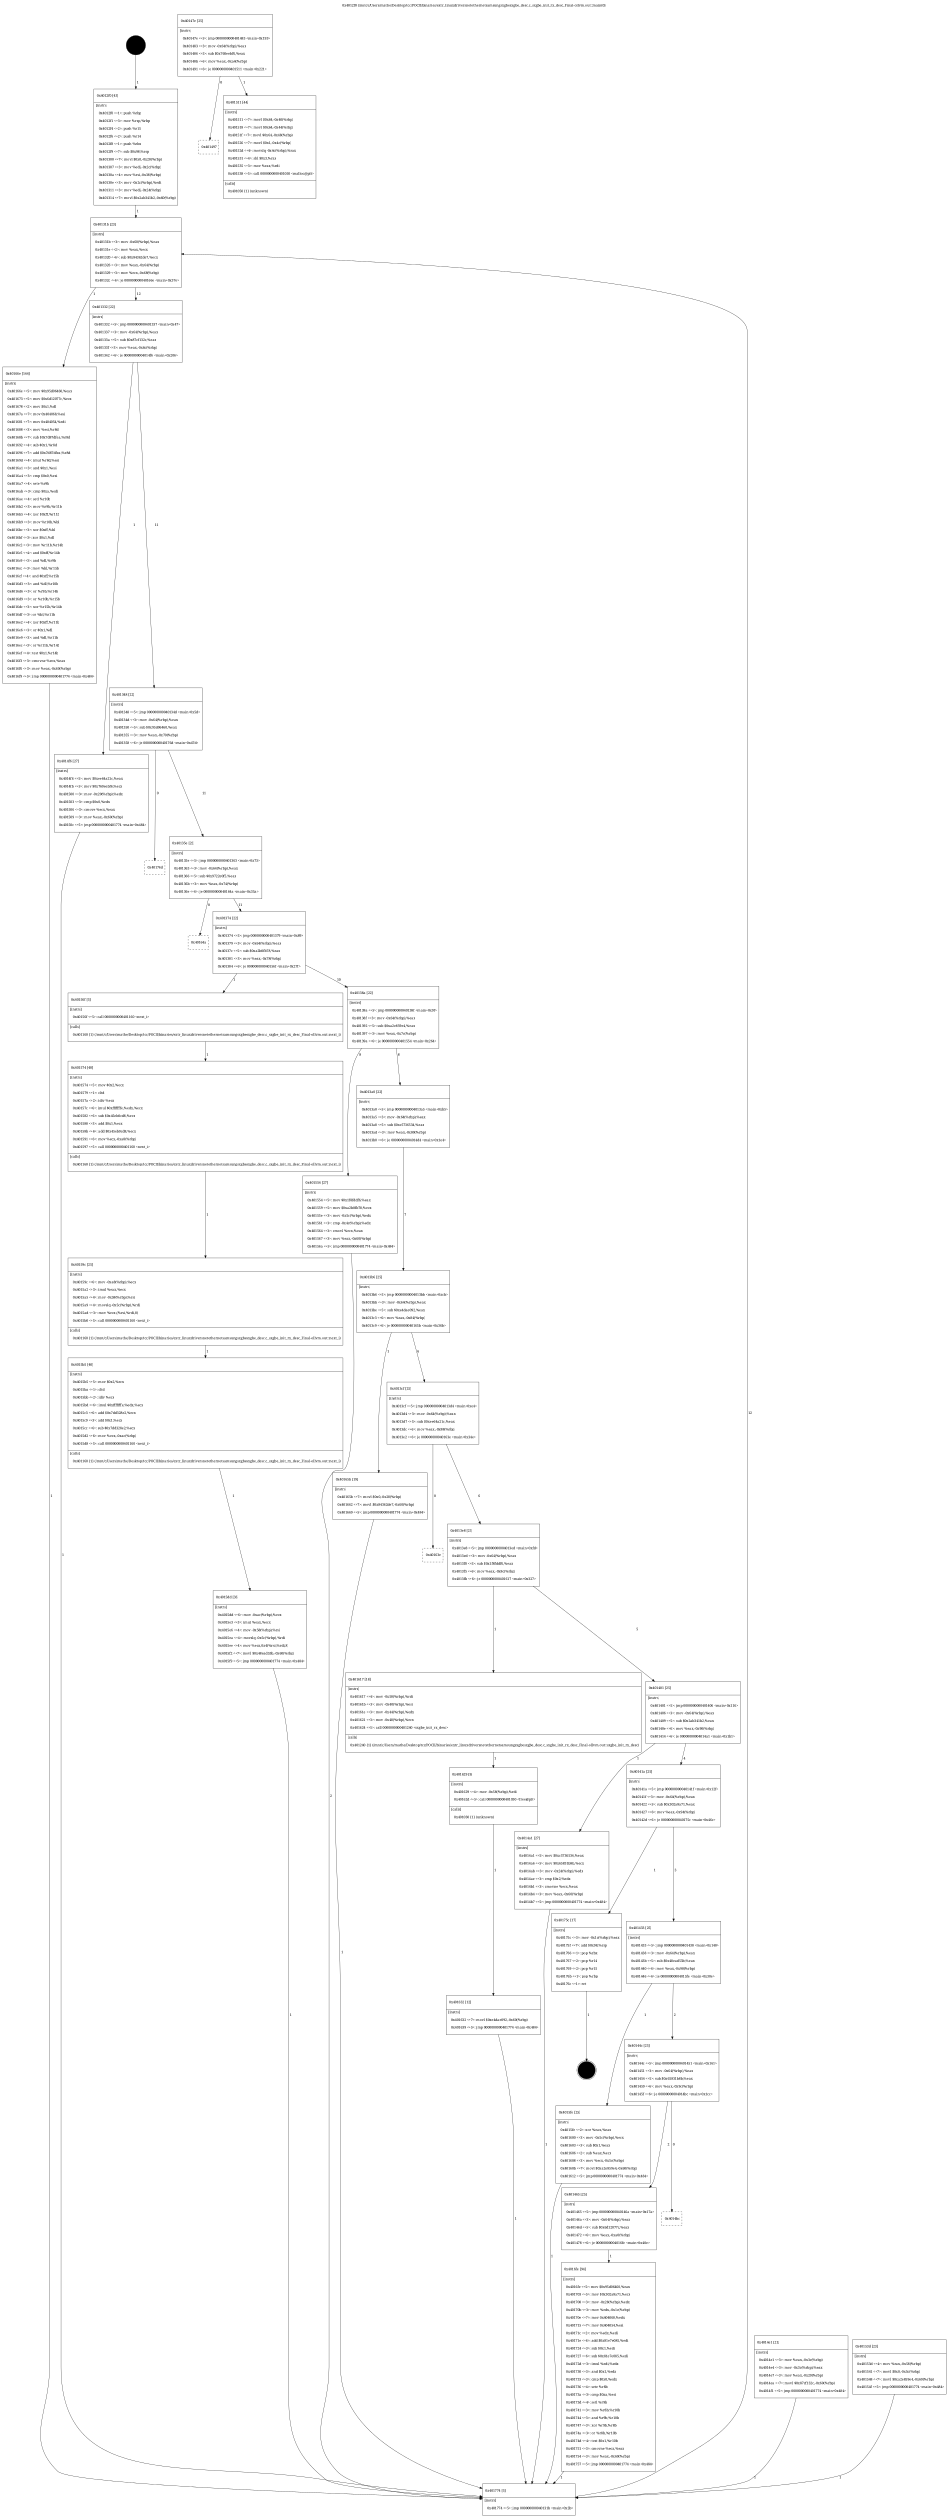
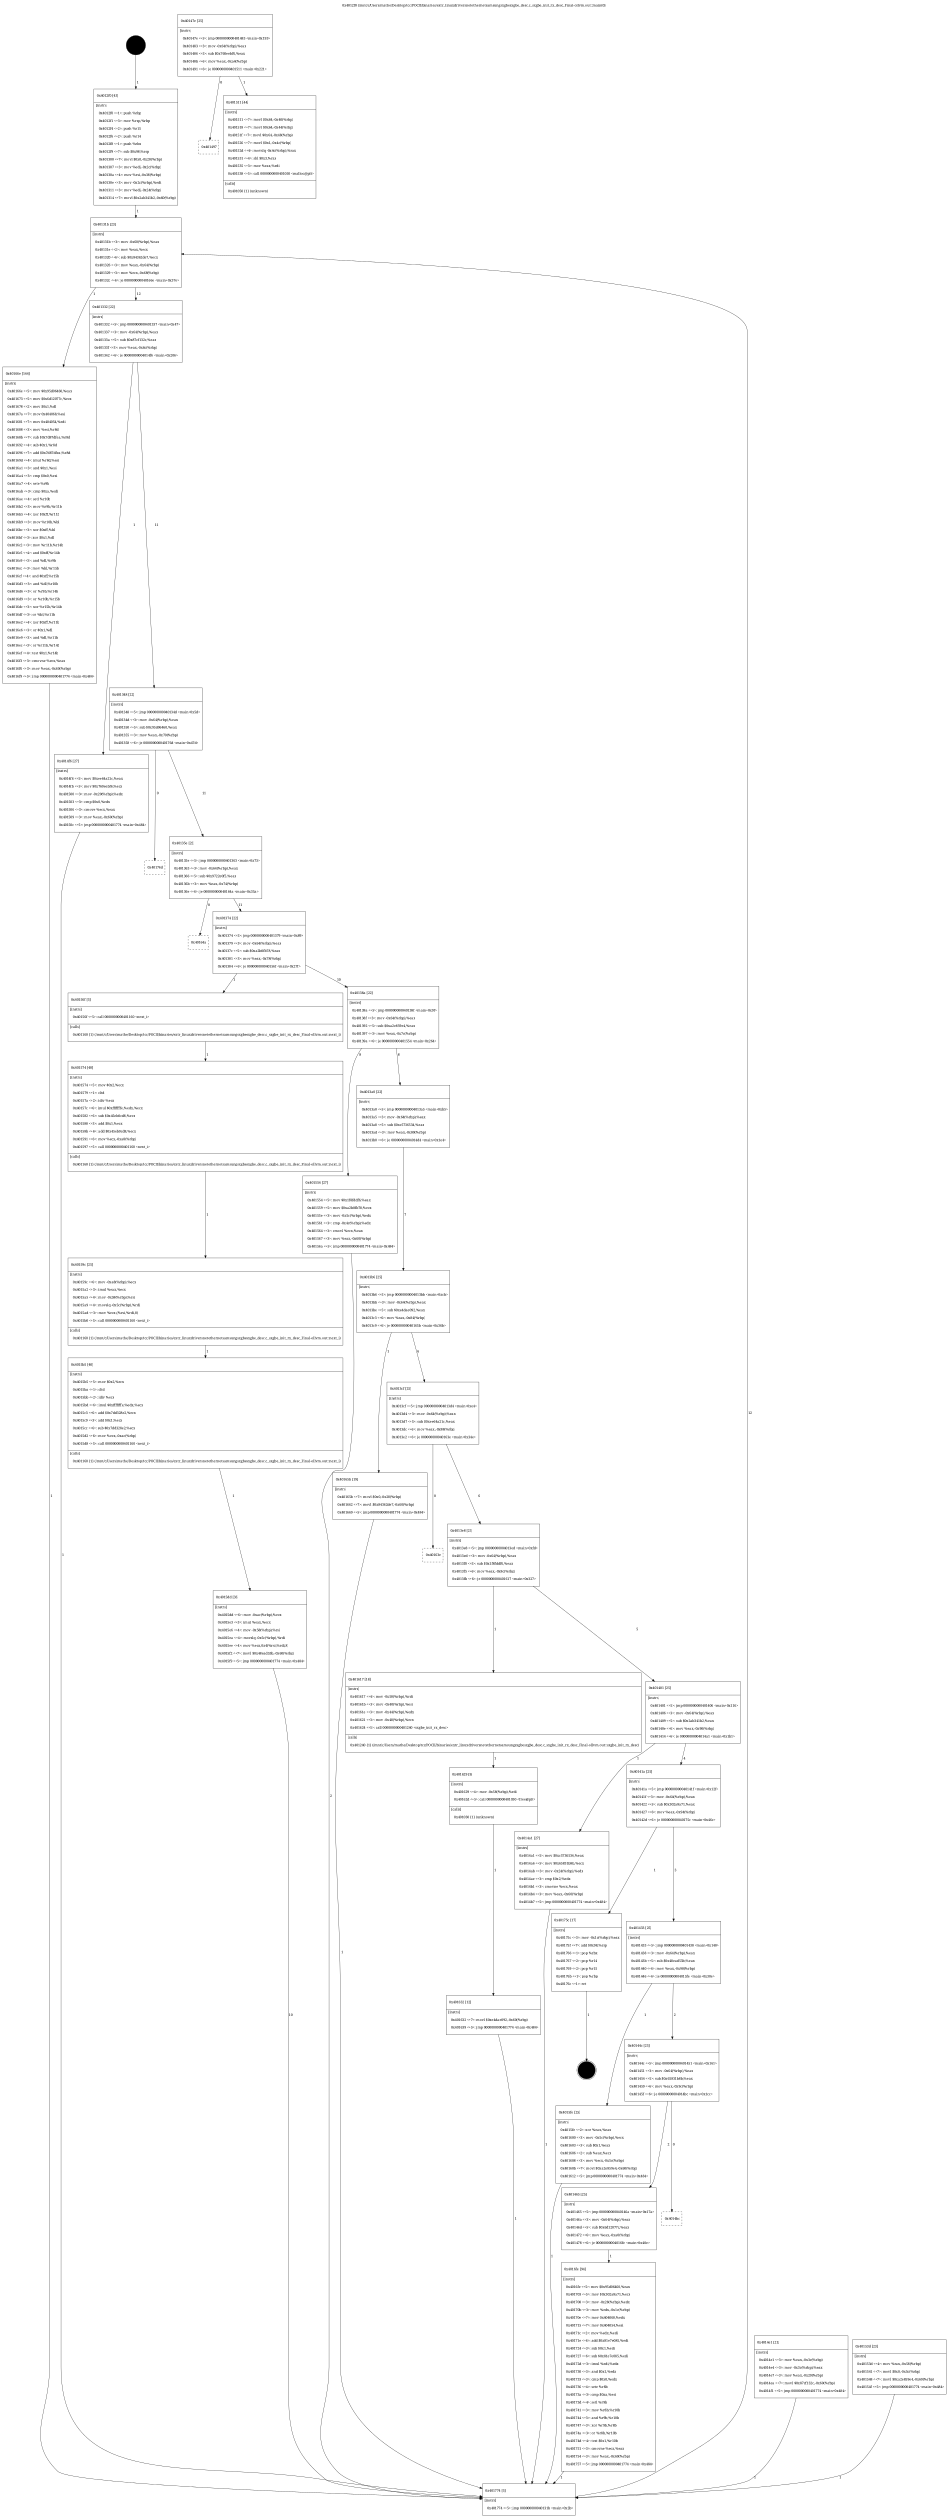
edge "0x4015dd [33]" -> "0x401774 [5]": label " 1" -> " 10"
